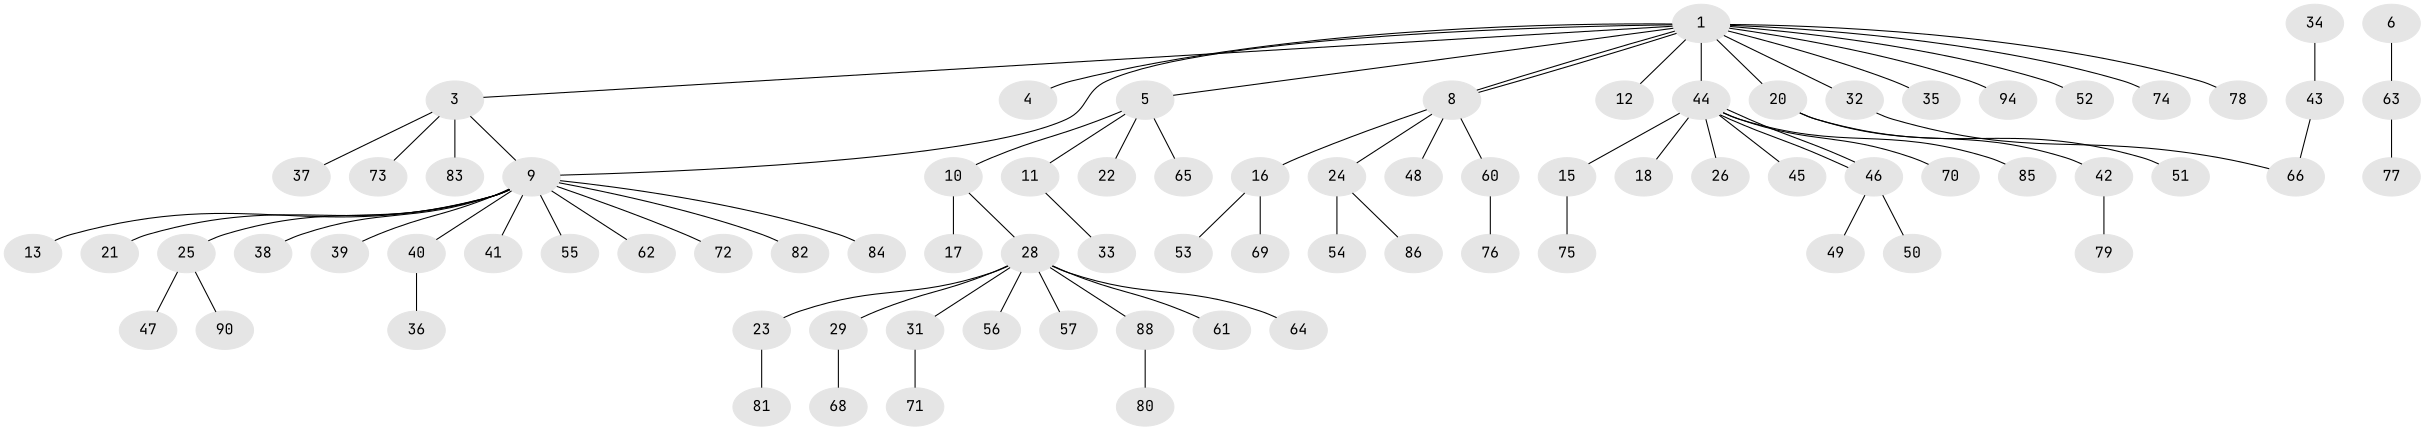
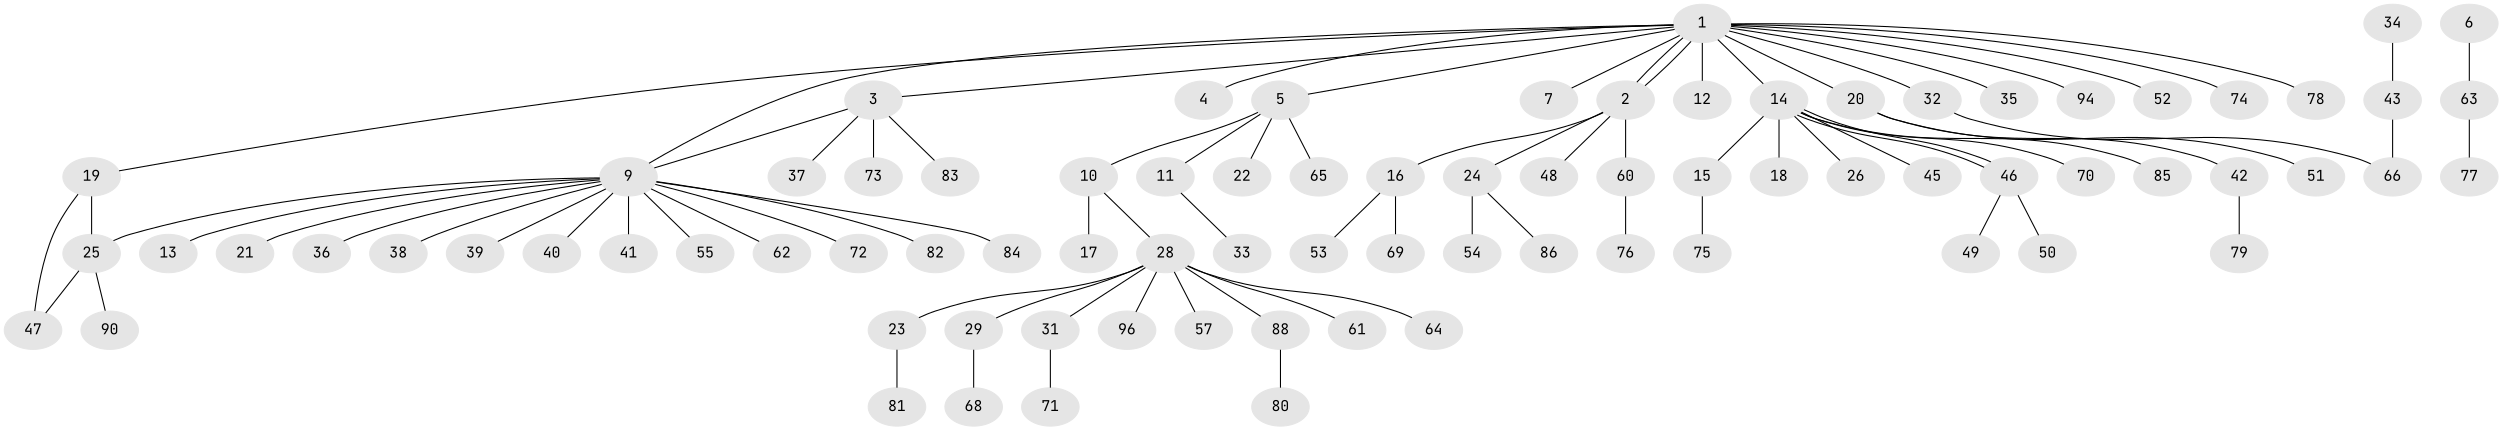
node "8": label "8" -> "2"
node "7": added
node "44": label "44" -> "14"
node "19": added
edge "40" -- "36": now "9" -- "36"
node "56": label "56" -> "96"
